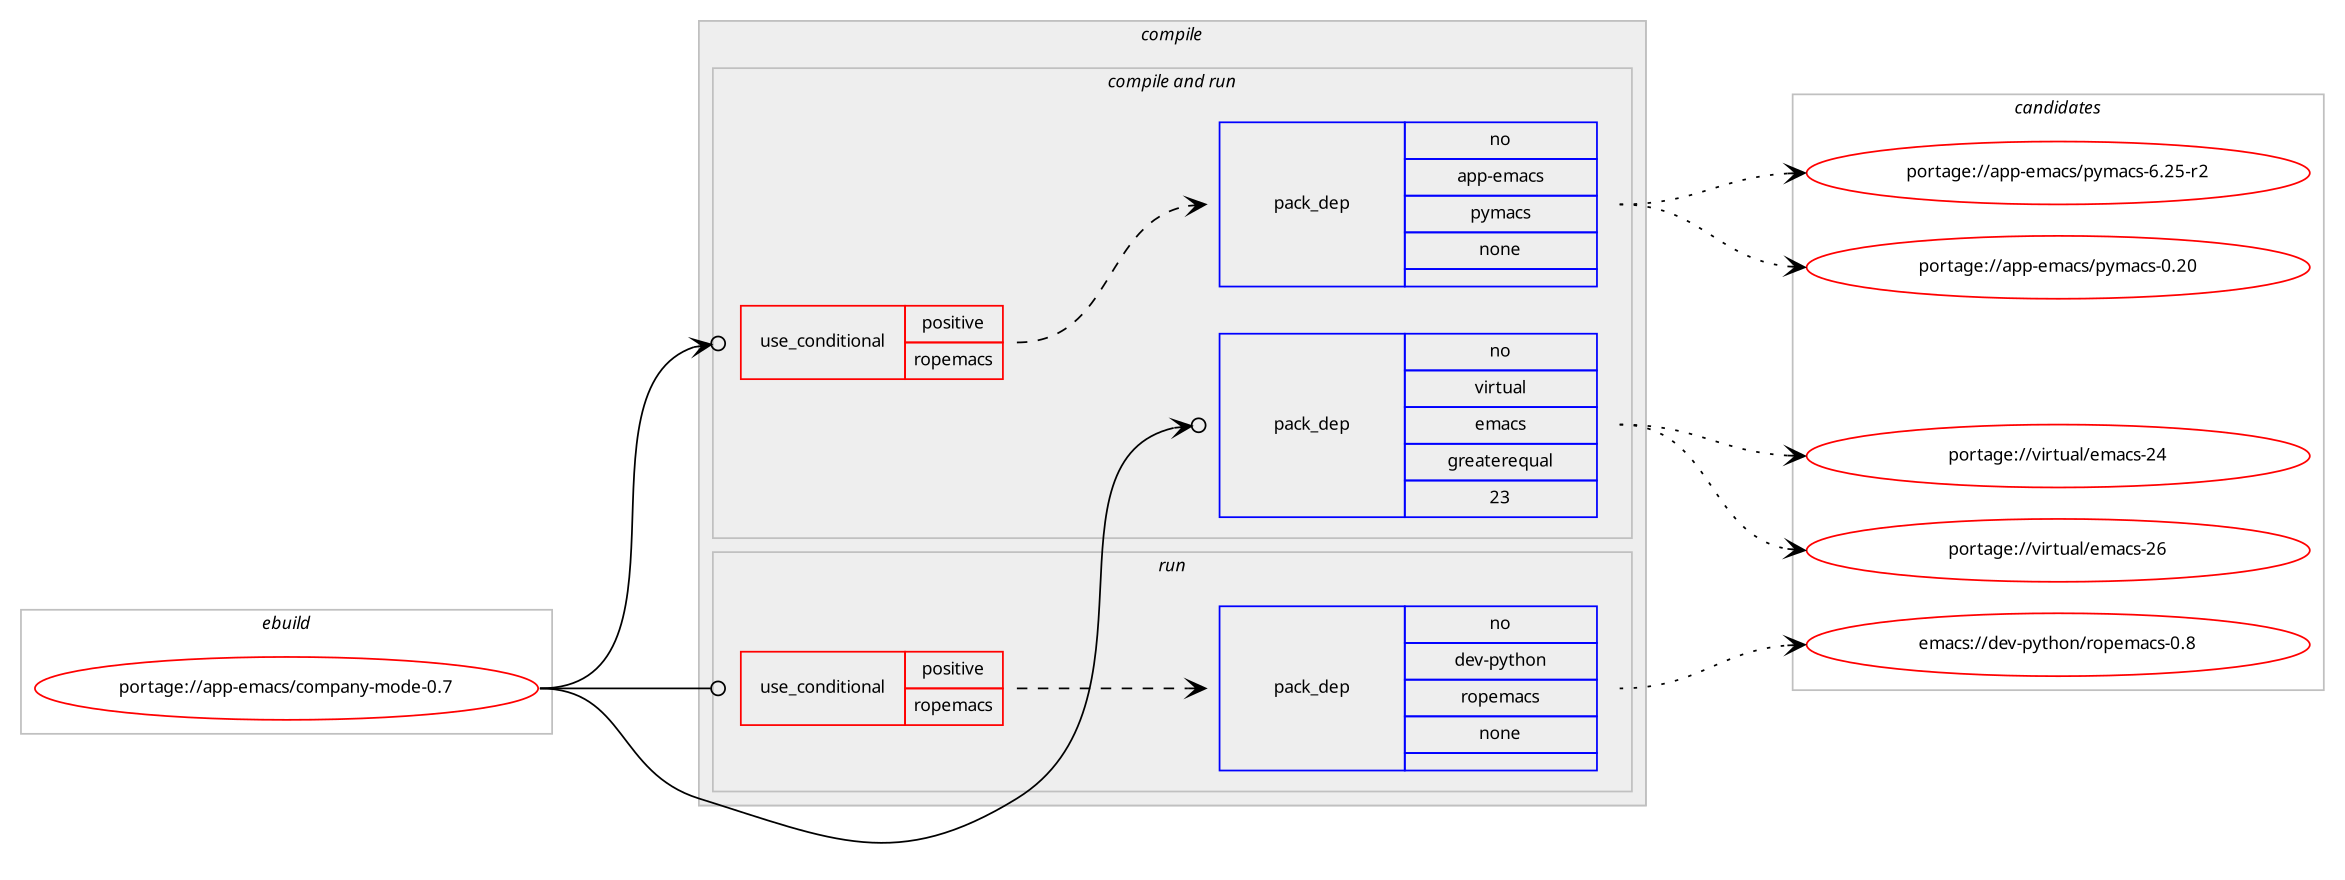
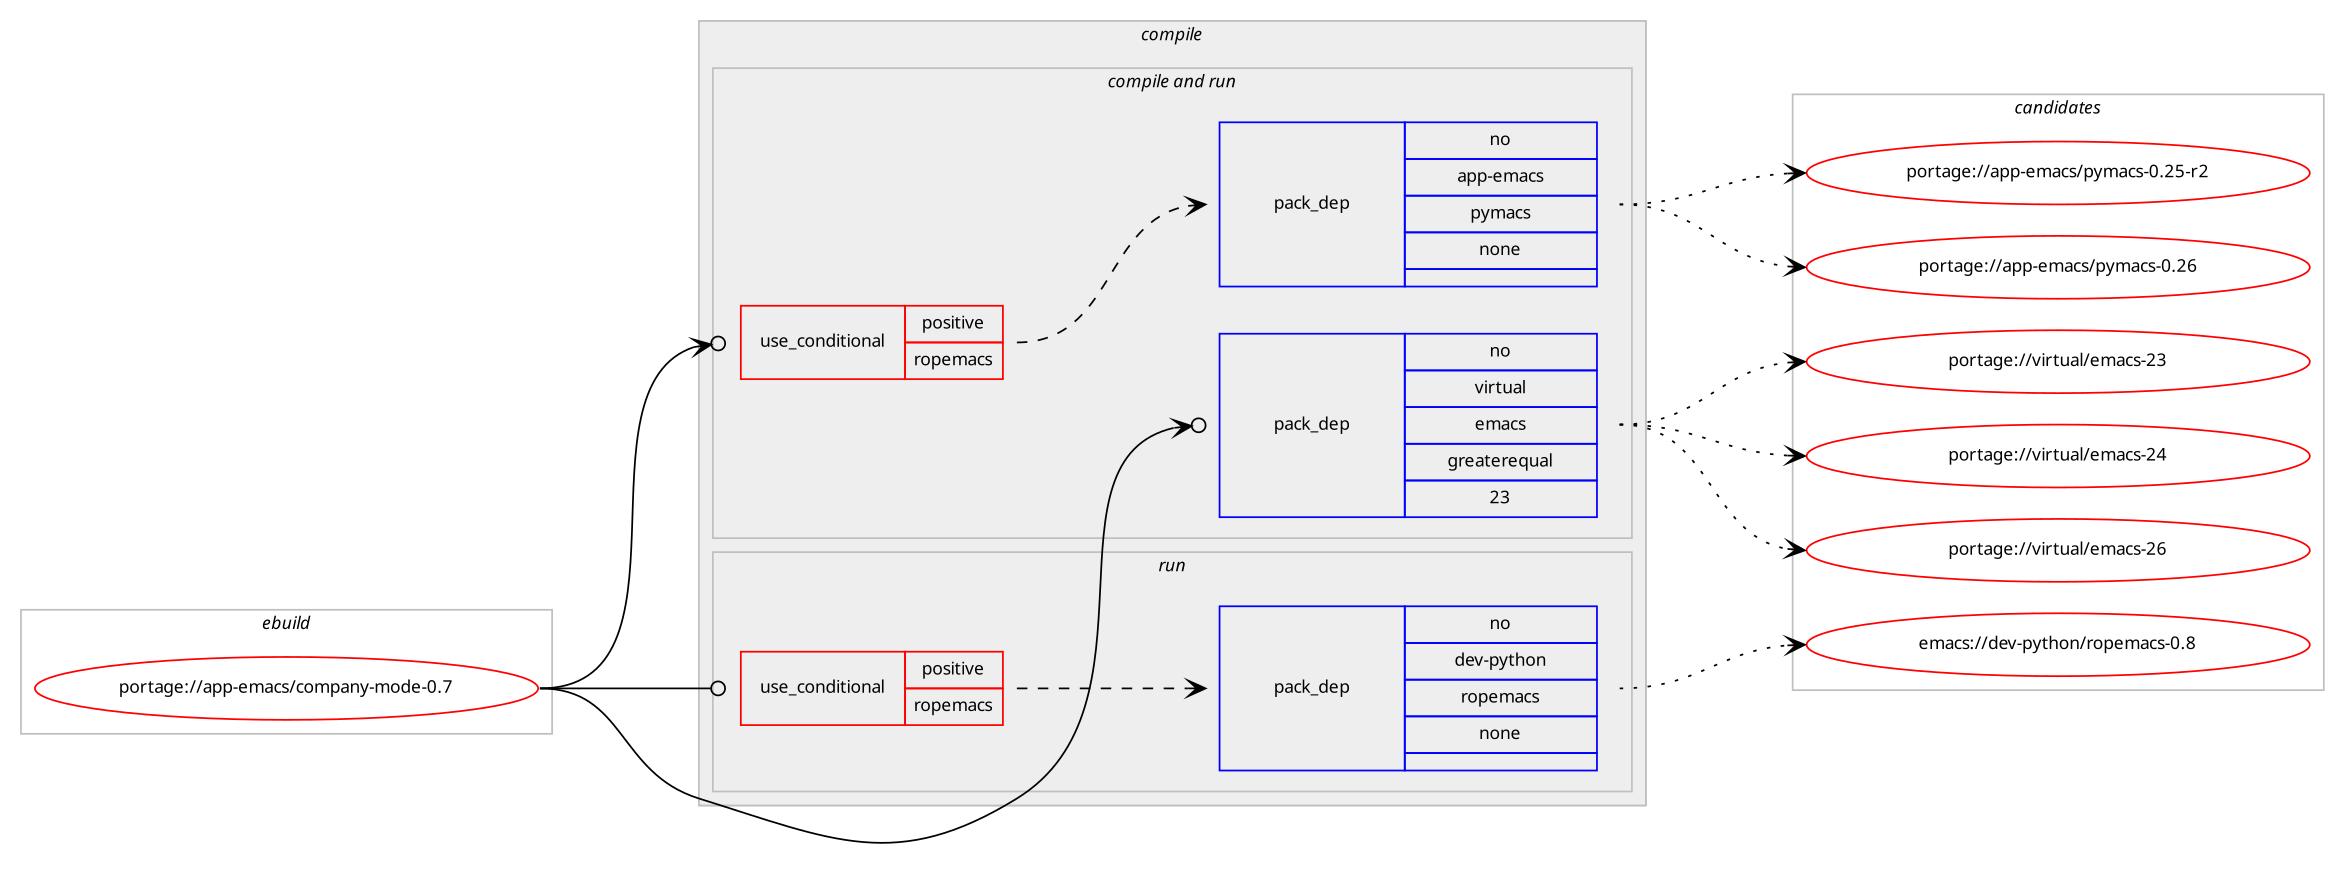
node "portage://app-emacs/pymacs-6.25-r2": label "portage://app-emacs/pymacs-6.25-r2" -> "portage://app-emacs/pymacs-0.25-r2"
node "portage://app-emacs/pymacs-0.20": label "portage://app-emacs/pymacs-0.20" -> "portage://app-emacs/pymacs-0.26"
node "portage://virtual/emacs-23": added
